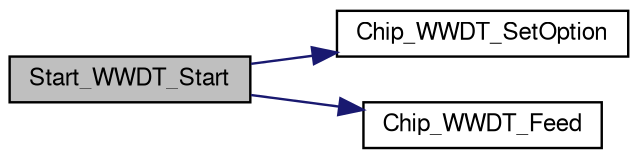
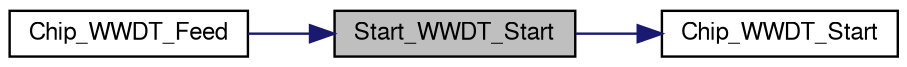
node "Chip_WWDT_SetOption": label "Chip_WWDT_SetOption" -> "Chip_WWDT_Start"
edge "Start_WWDT_Start" -> "Chip_WWDT_Feed": reversed
